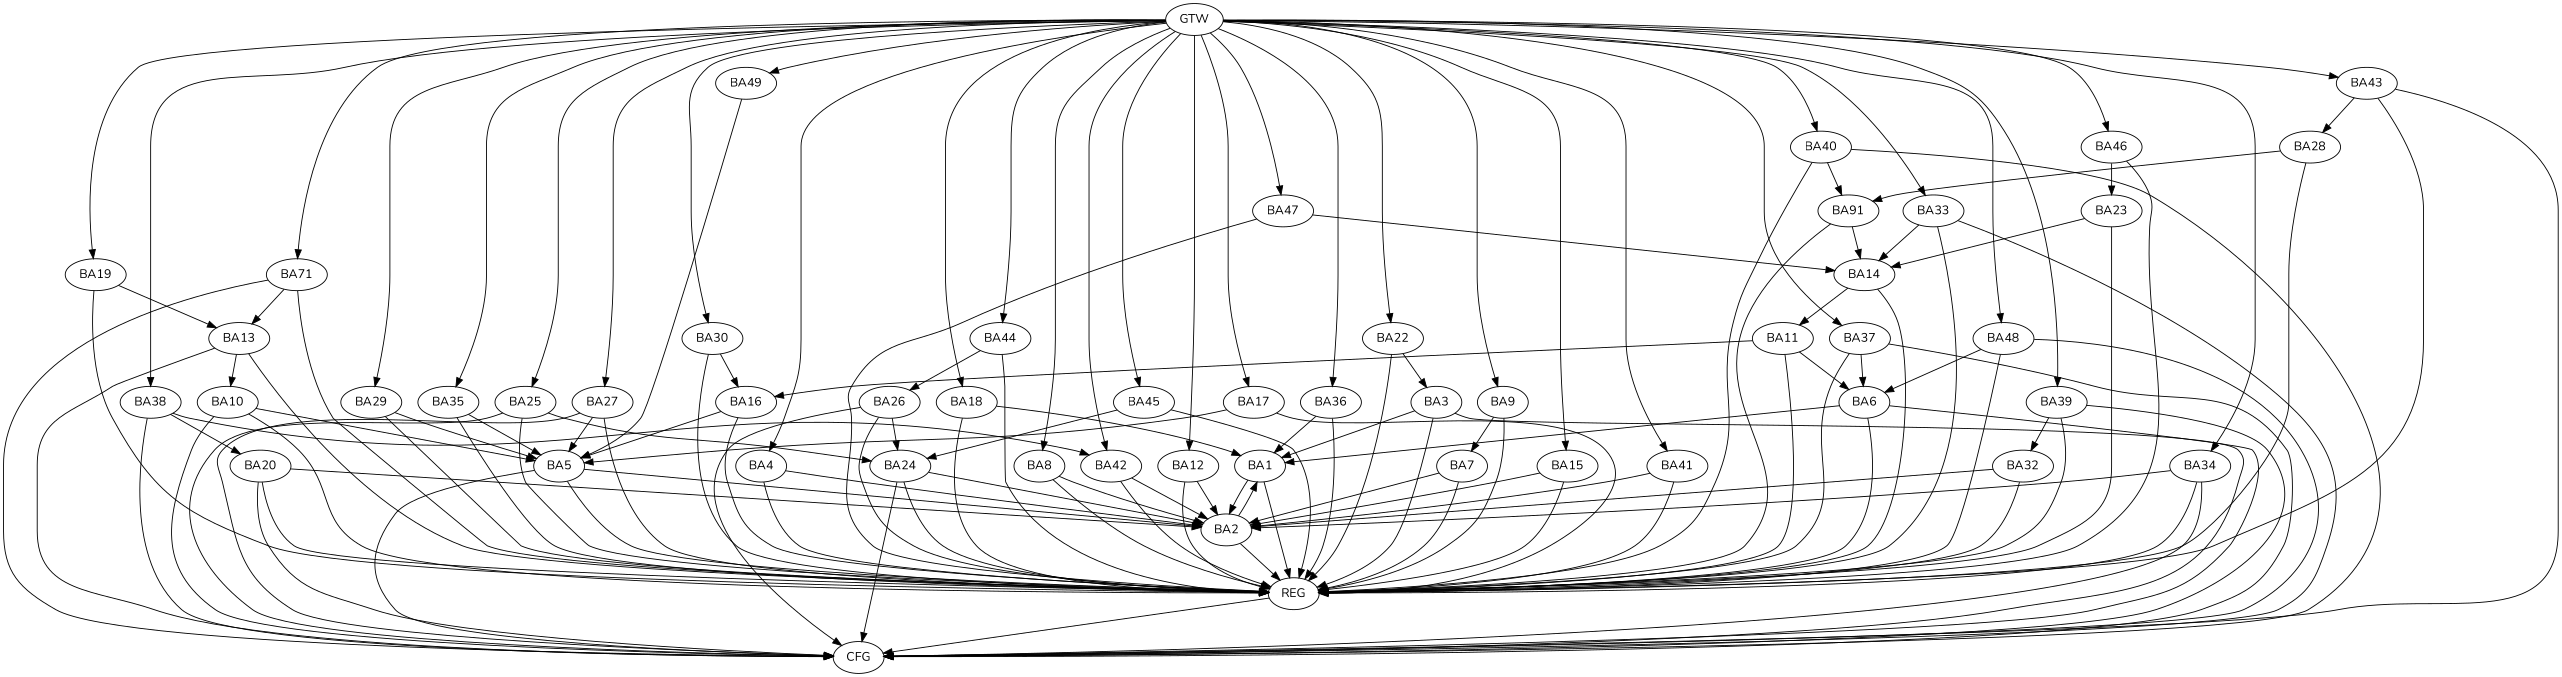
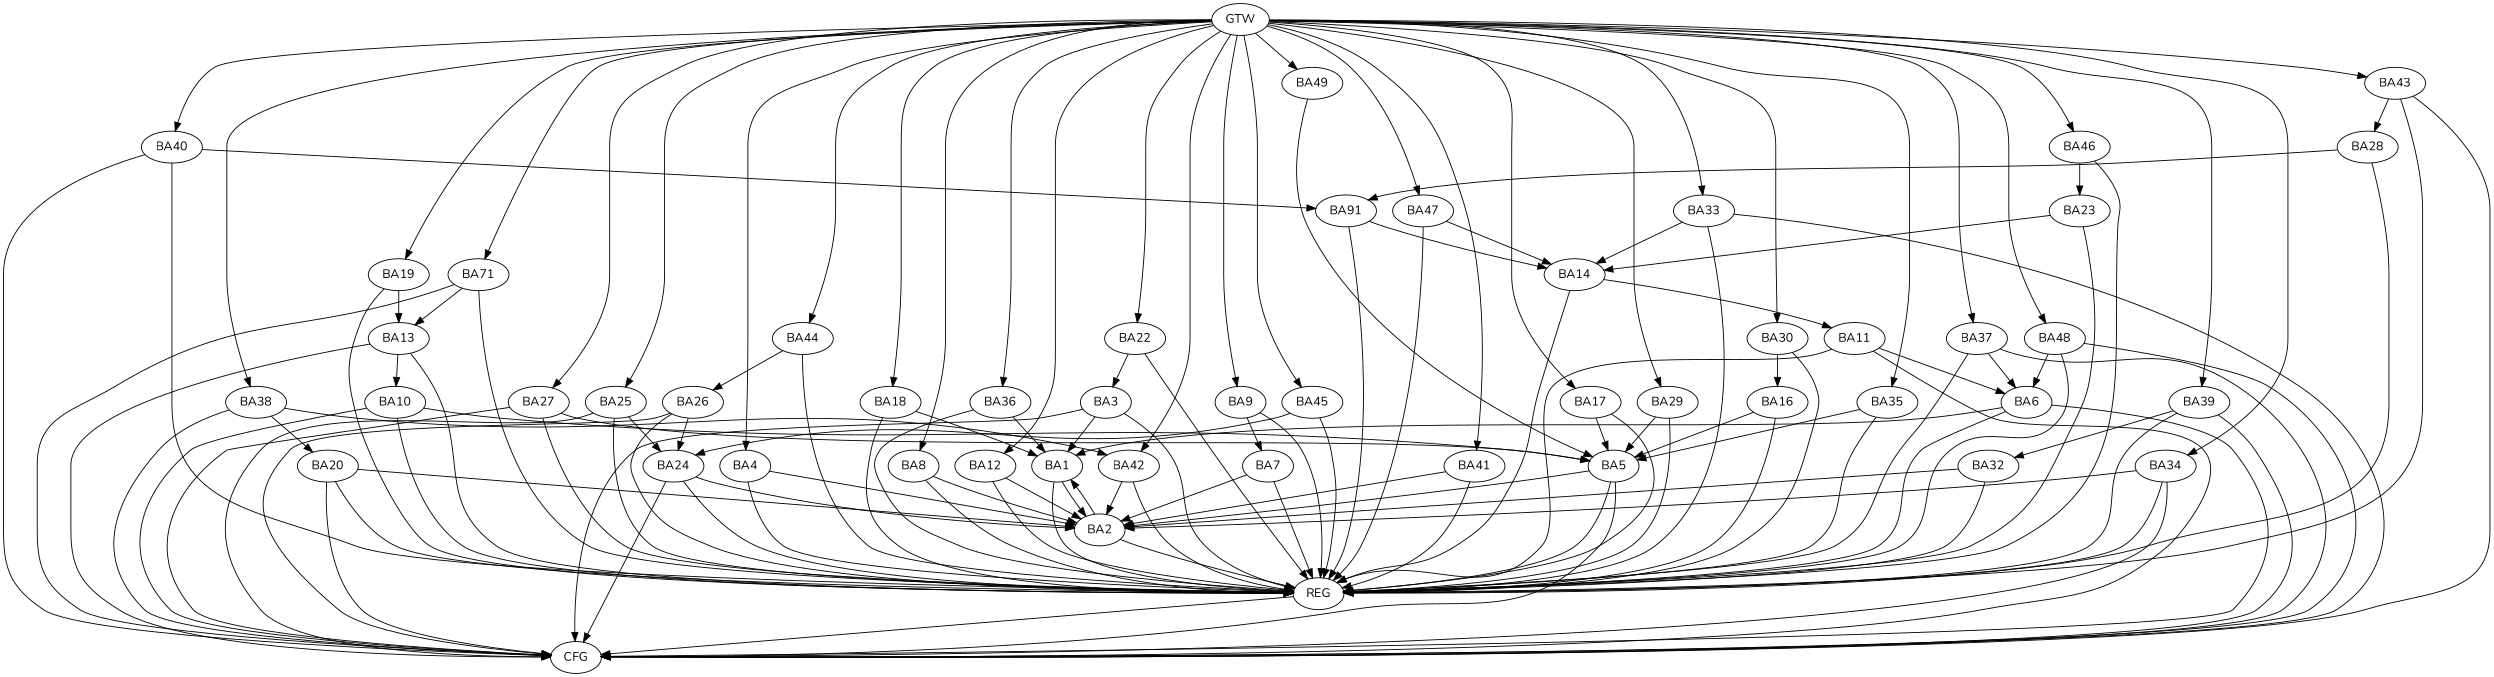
edge "BA11" -> "BA16": now "BA11" -> "CFG"
node "BA15": removed
